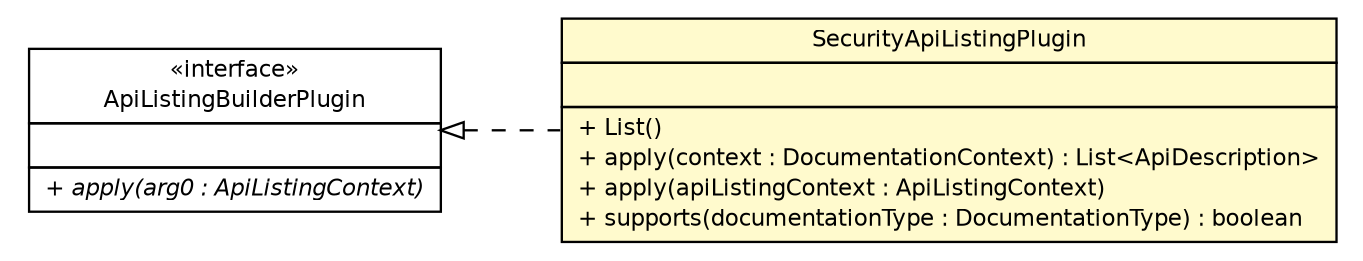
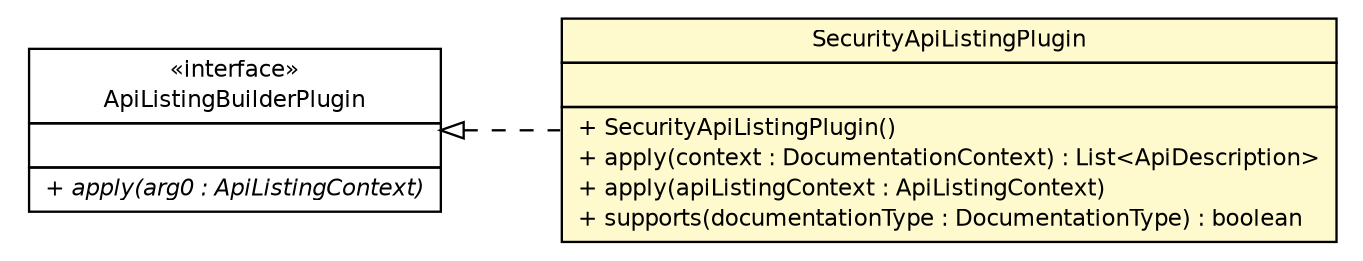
node "SecurityApiListingPlugin": text "+ List()" -> "+ SecurityApiListingPlugin()"
